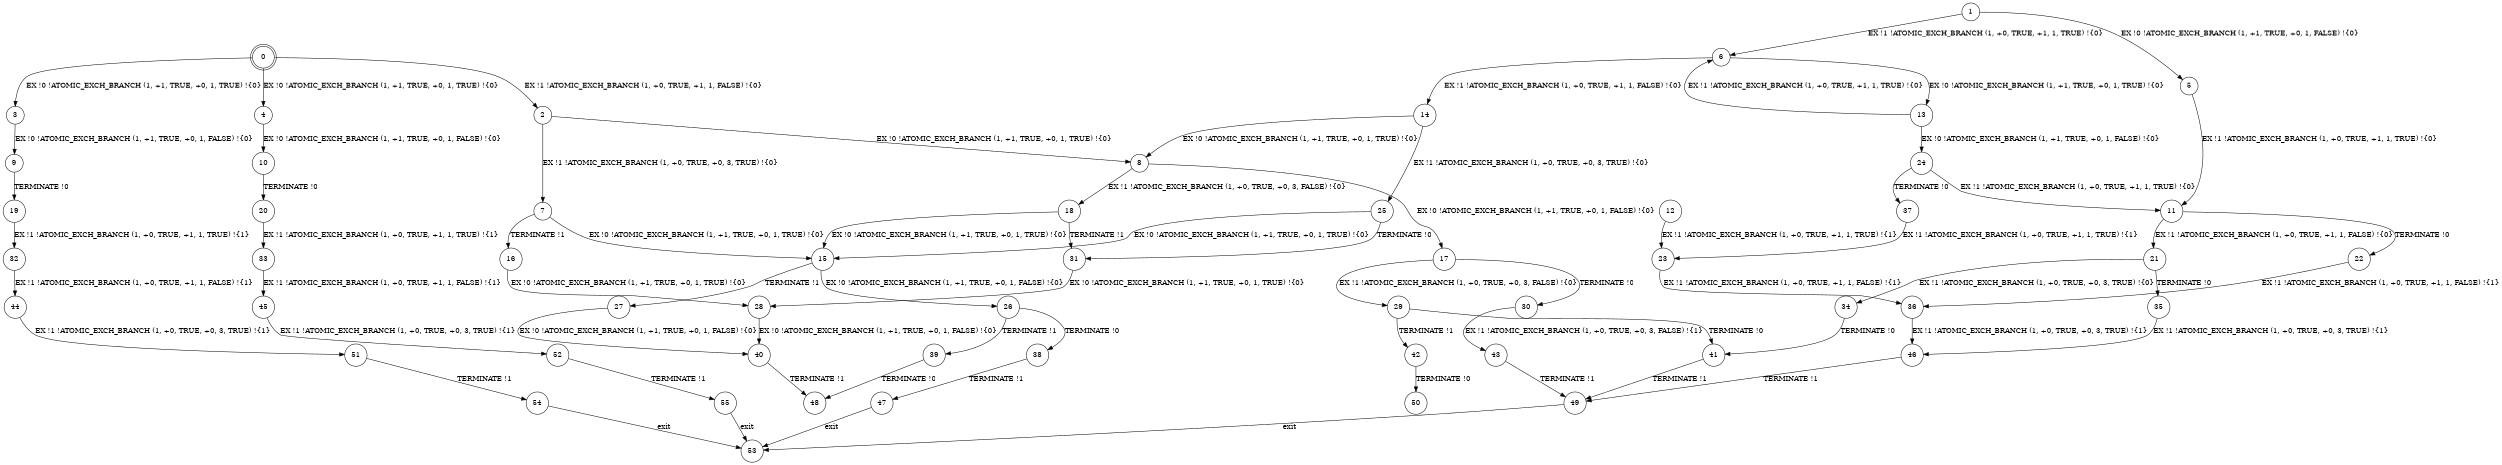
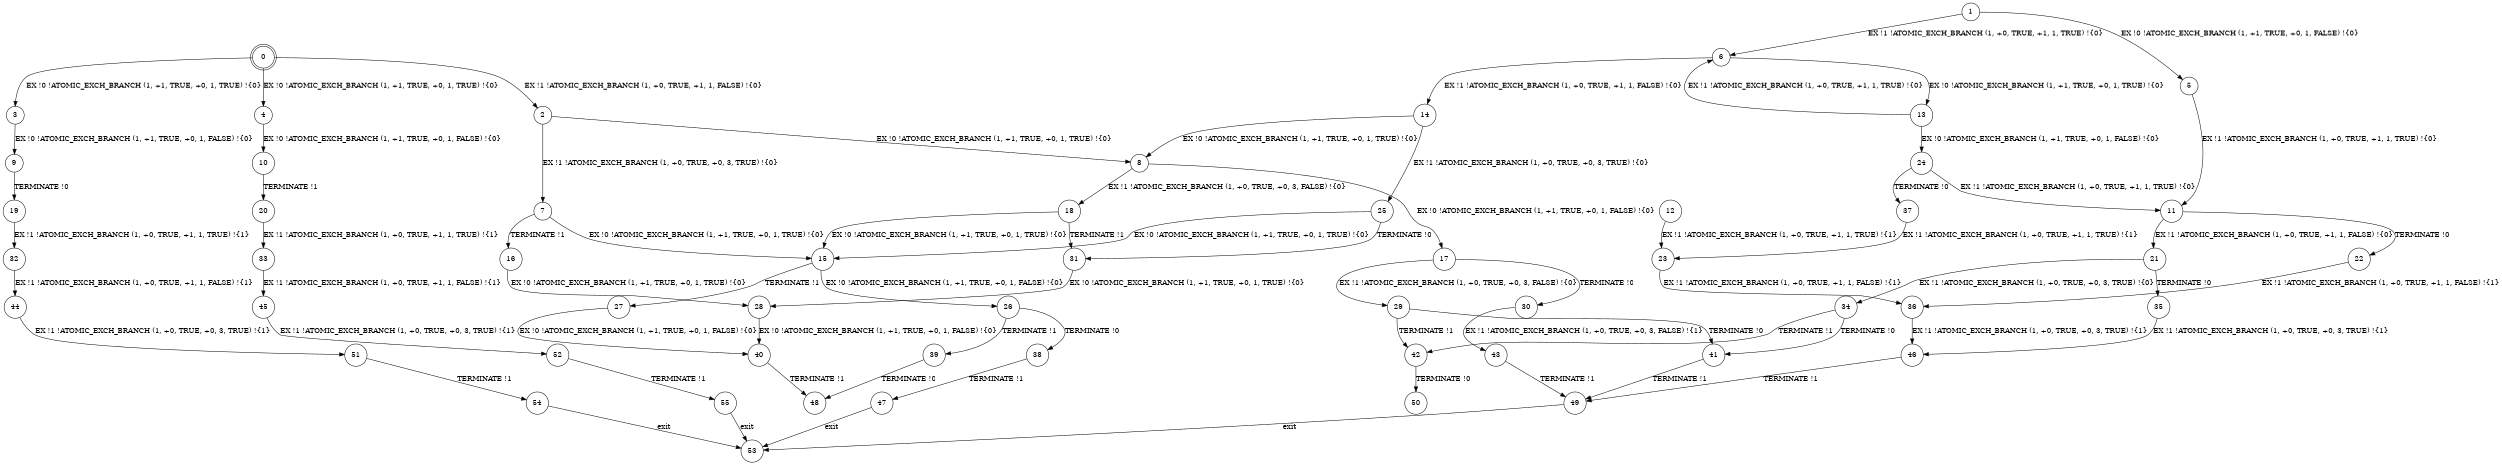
edge "10" -> "20": label "TERMINATE !0" -> "TERMINATE !1"
edge "34" -> "42": added, label "TERMINATE !1"
